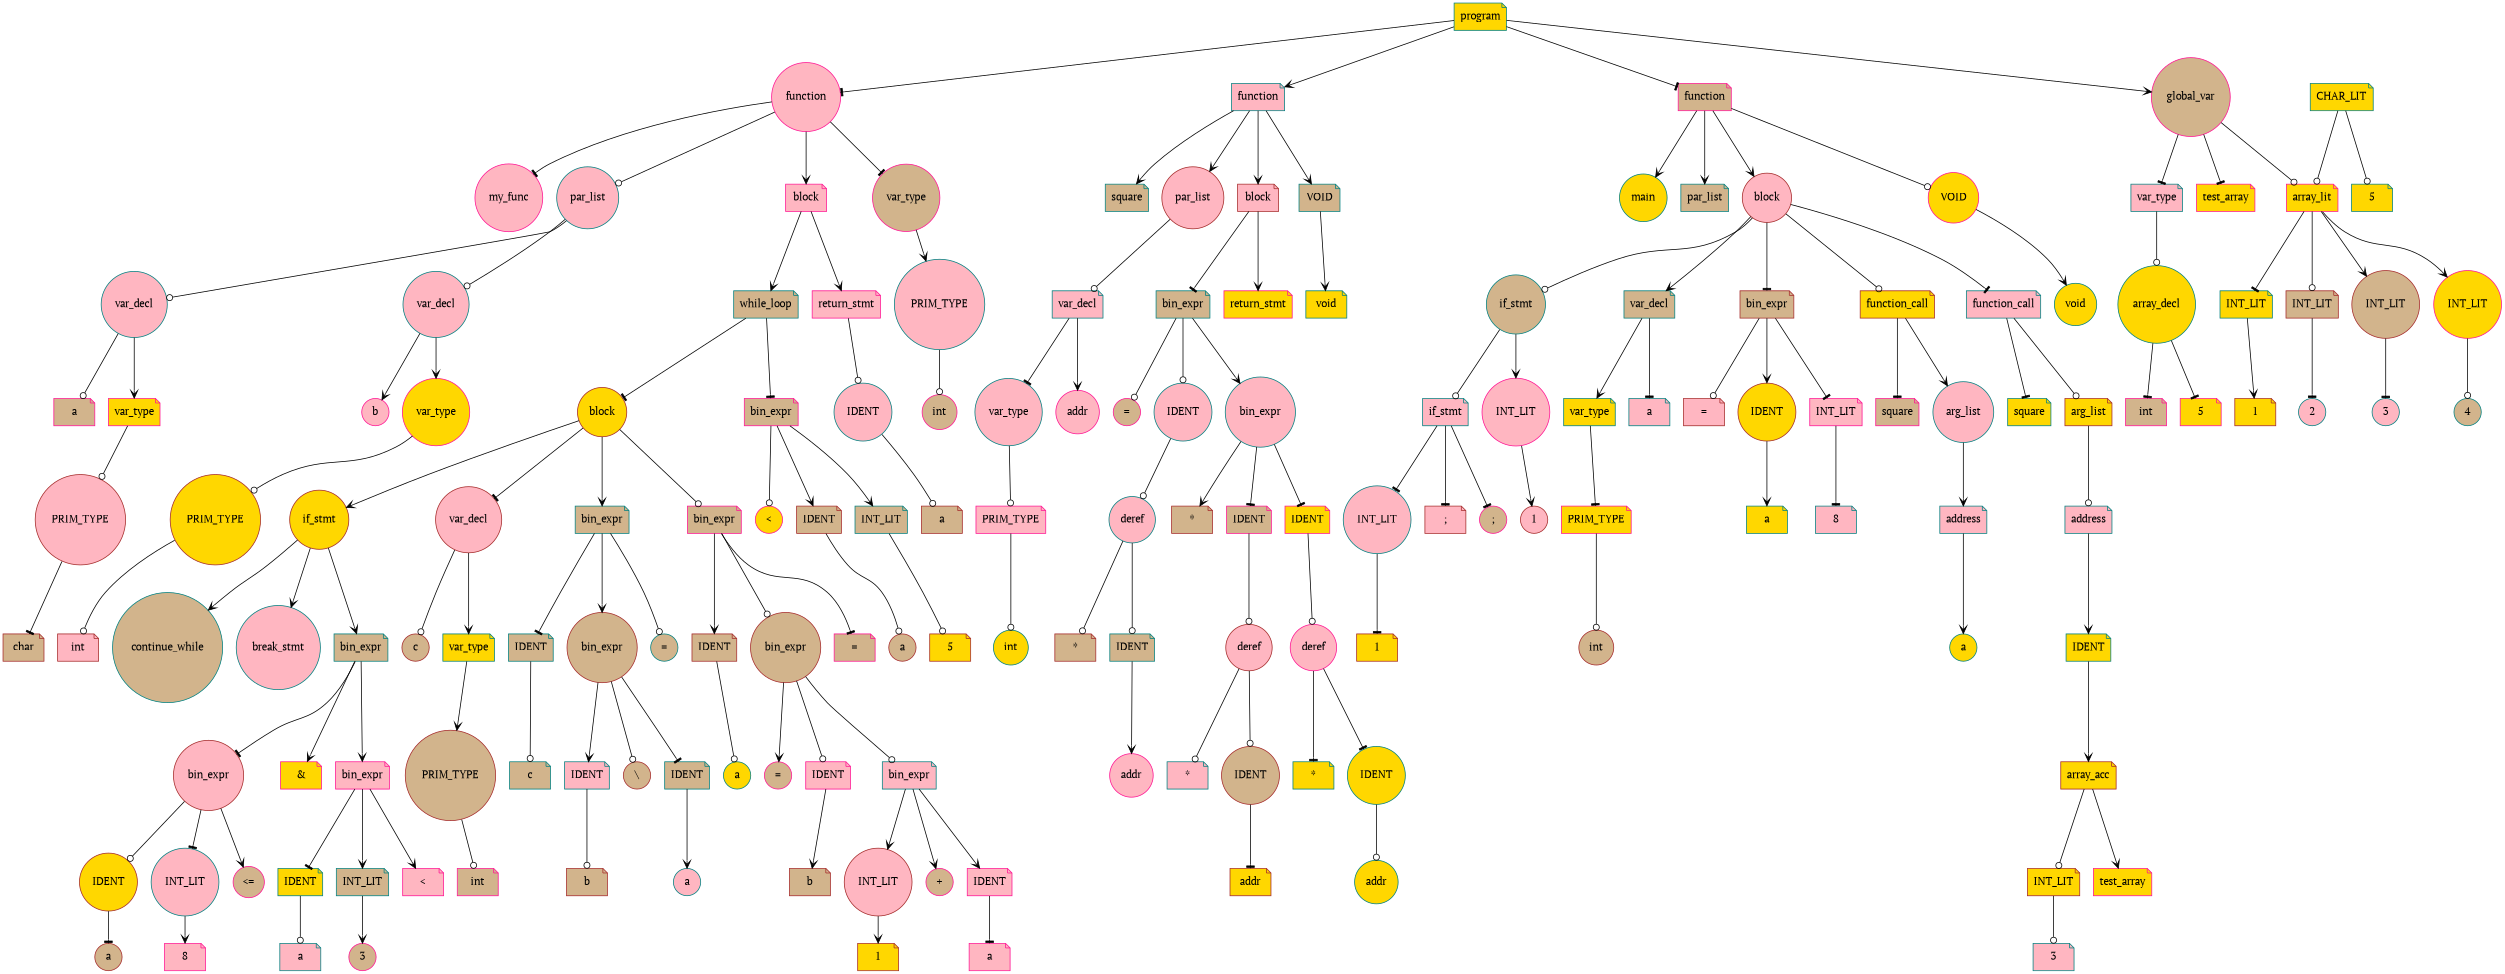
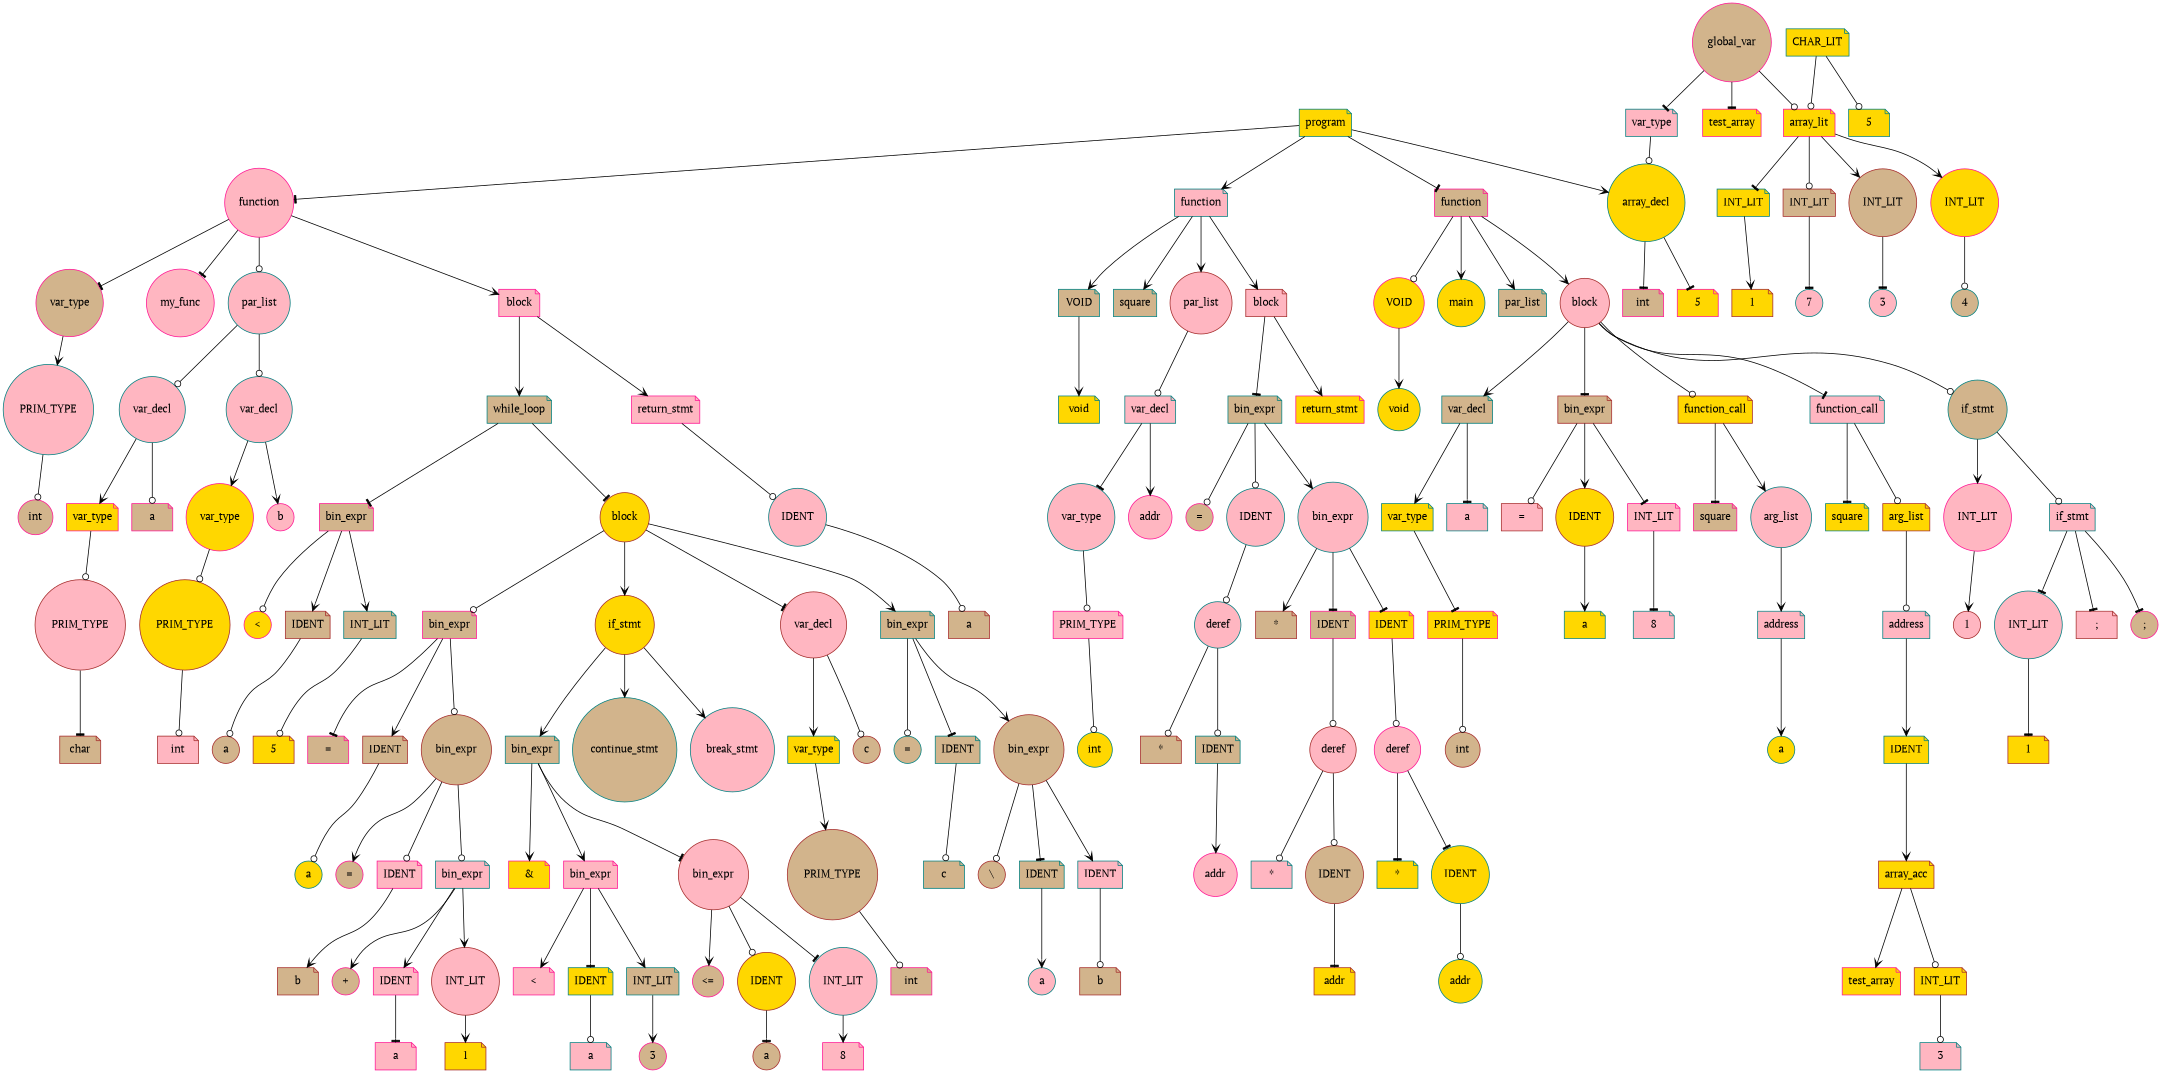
edge "program" -> "global_var": now "program" -> "array_decl"
node "2": label "2" -> "7"
node "continue_while": label "continue_while" -> "continue_stmt"
